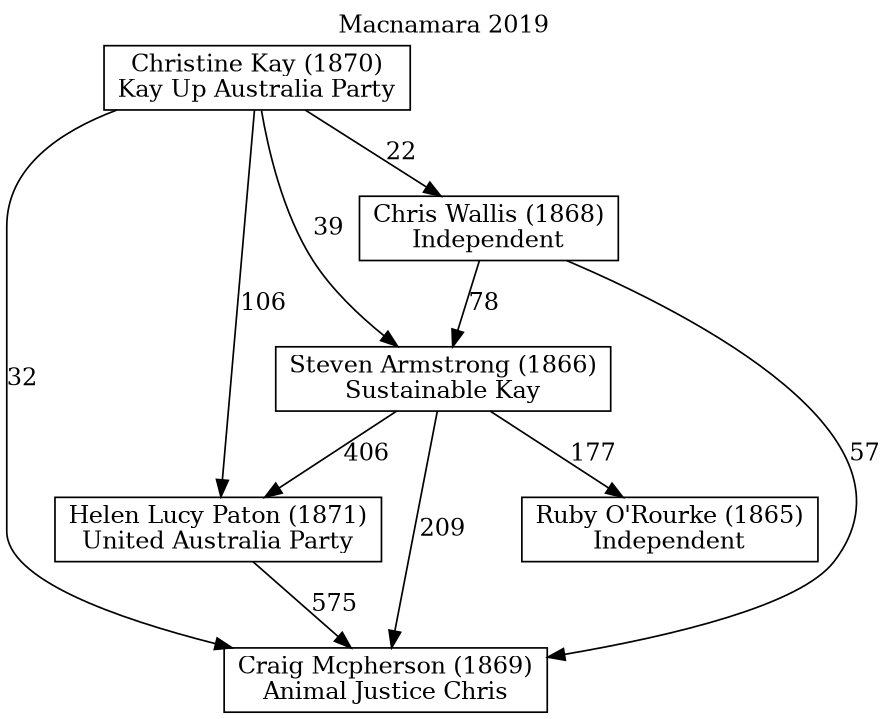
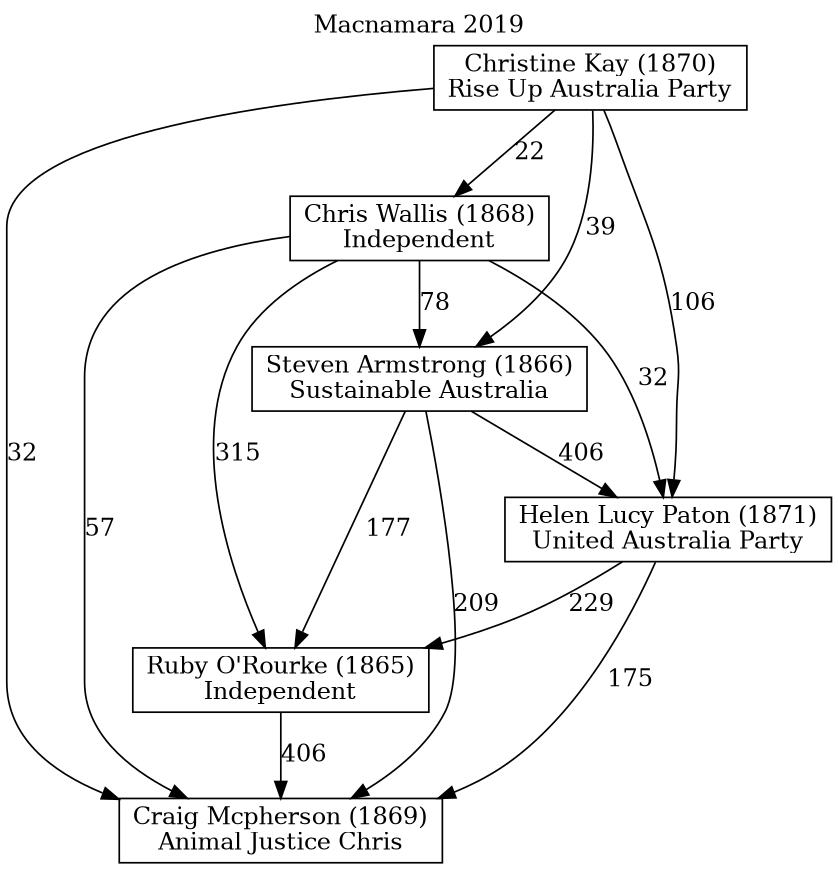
node "Christine Kay (1870) Kay Up Australia Party": label "Christine Kay (1870) Kay Up Australia Party" -> "Christine Kay (1870) Rise Up Australia Party"
edge "Chris Wallis (1868) Independent" -> "Helen Lucy Paton (1871) United Australia Party": added, label "32"
node "Steven Armstrong (1866) Sustainable Kay": label "Steven Armstrong (1866) Sustainable Kay" -> "Steven Armstrong (1866) Sustainable Australia"
edge "Chris Wallis (1868) Independent" -> "Ruby O'Rourke (1865) Independent": added, label "315"
edge "Helen Lucy Paton (1871) United Australia Party" -> "Craig Mcpherson (1869) Animal Justice Chris": label "575" -> "175"
edge "Helen Lucy Paton (1871) United Australia Party" -> "Ruby O'Rourke (1865) Independent": added, label "229"
edge "Ruby O'Rourke (1865) Independent" -> "Craig Mcpherson (1869) Animal Justice Chris": added, label "406"
